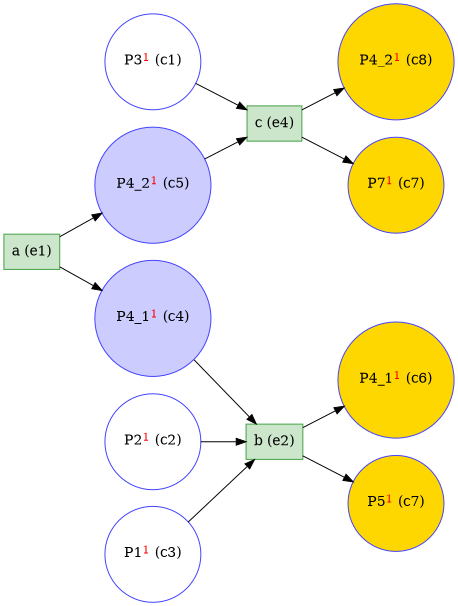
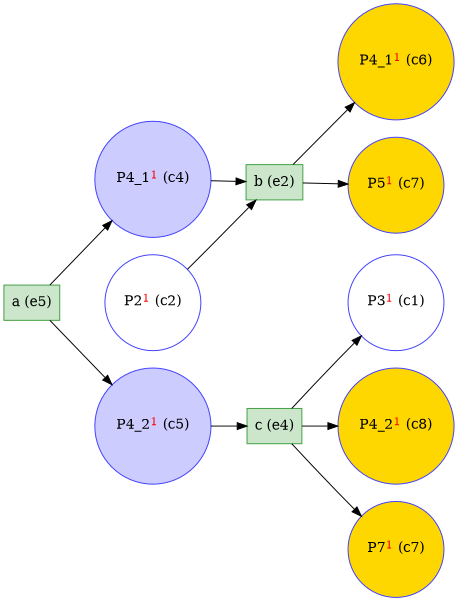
edge "P3" -> "c (e4)": reversed
node "a (e1)": label "a (e1)" -> "a (e5)"
node "P1": removed
